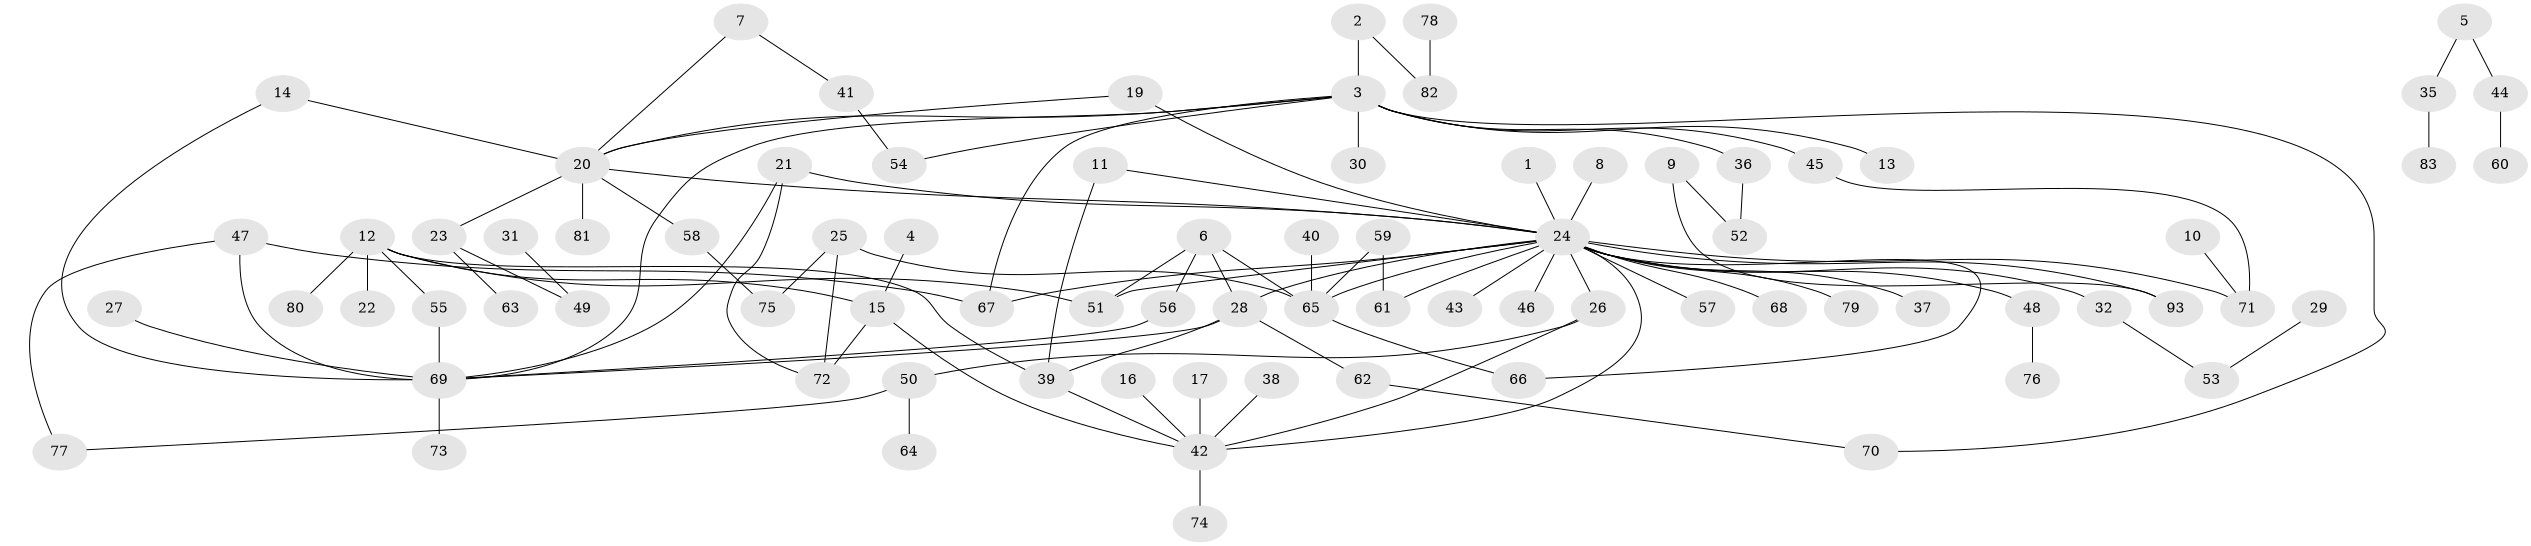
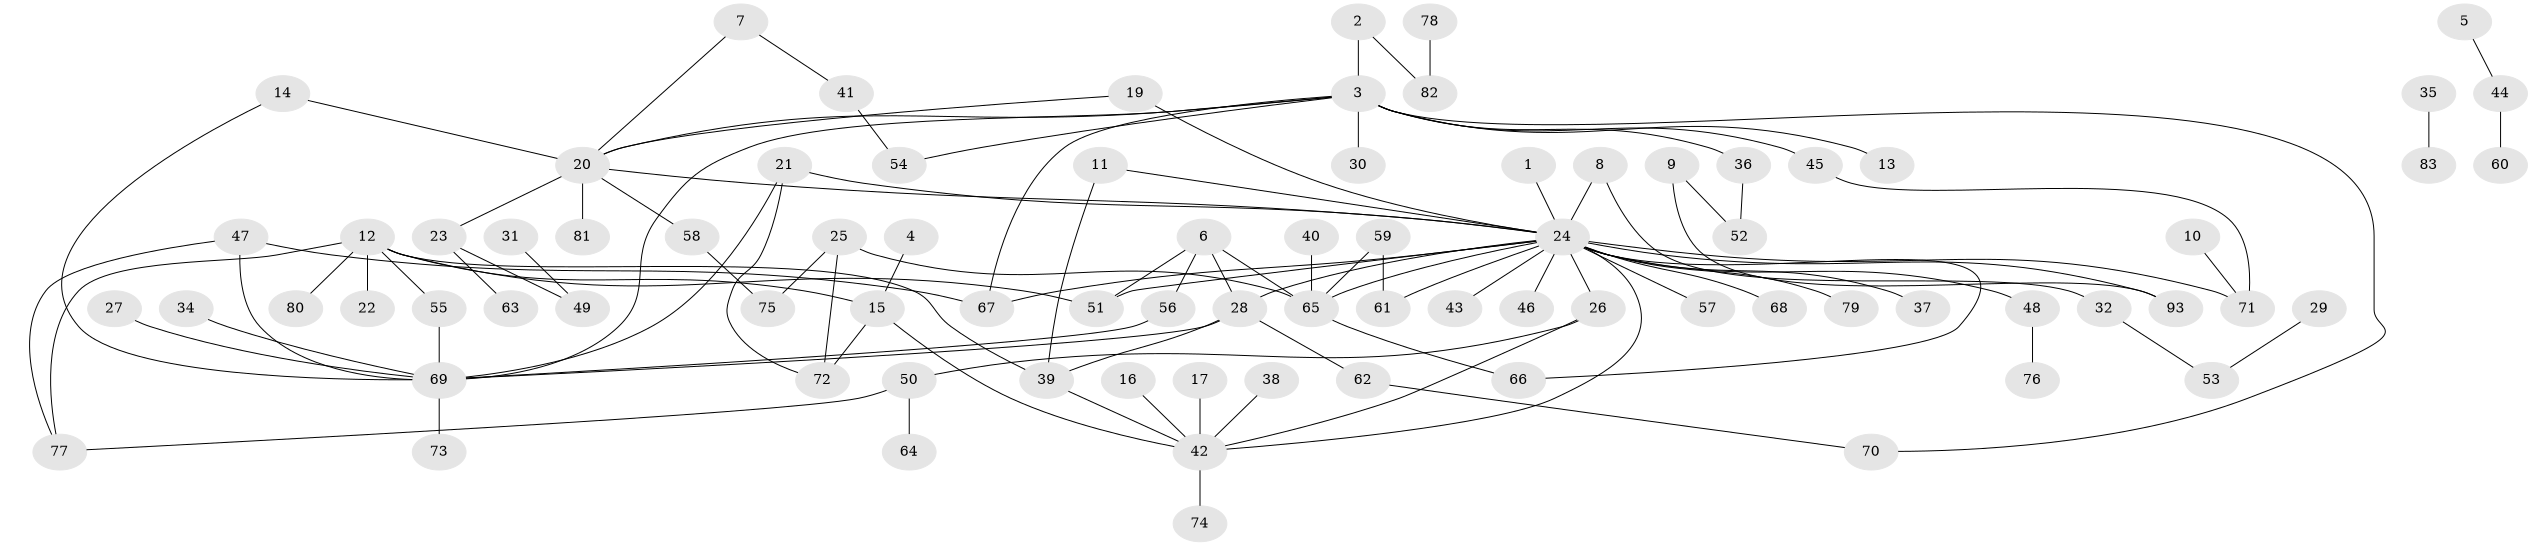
edge "5" -- "35": removed
edge "24" -- "32": now "8" -- "32"
edge "12" -- "77": added
node "34": added
